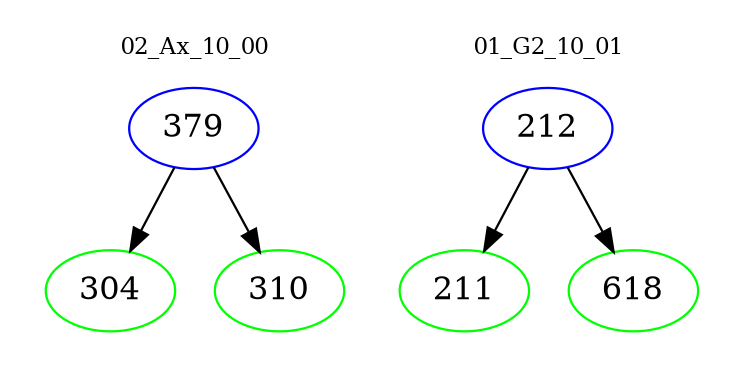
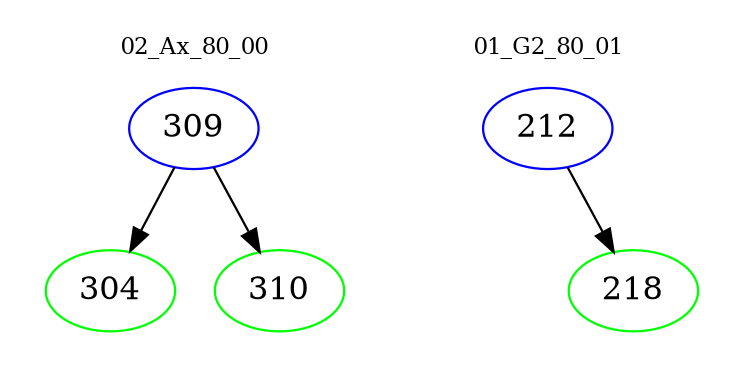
cluster "02_Ax_10_00": label "02_Ax_10_00" -> "02_Ax_80_00"
cluster "01_G2_10_01": label "01_G2_10_01" -> "01_G2_80_01"
node "379": label "379" -> "309"
node "211": removed
node "618": label "618" -> "218"
